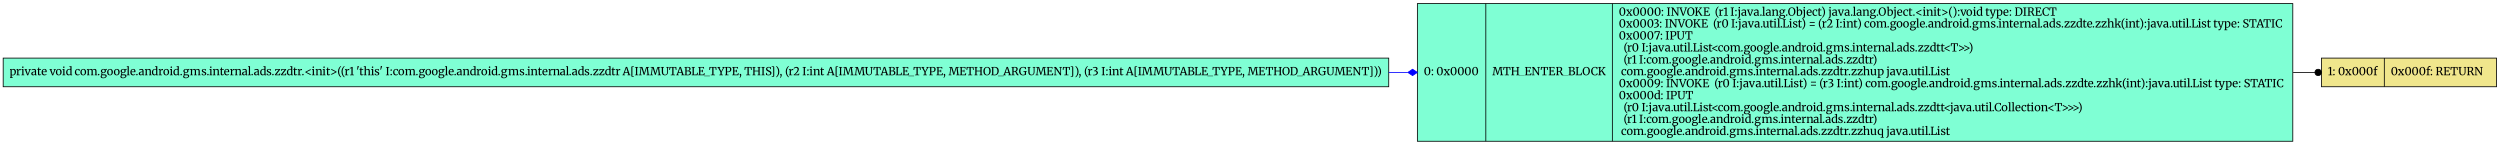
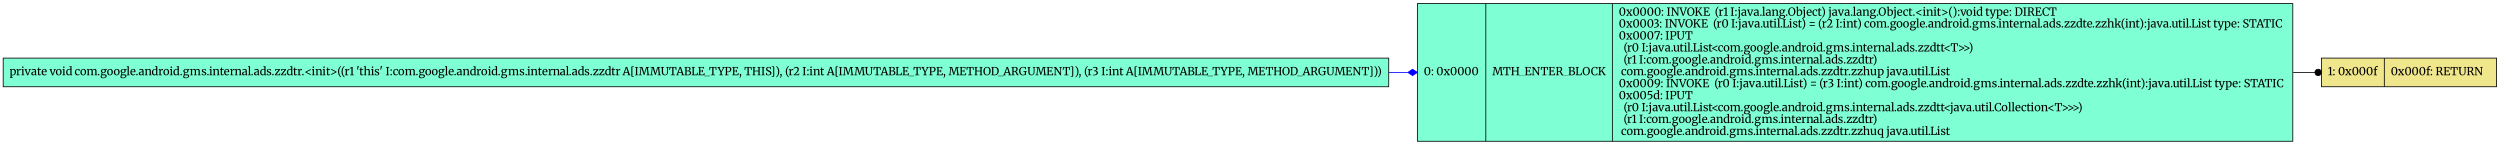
node "0: 0x0000": text "0x000d: IPUT" -> "0x005d: IPUT"
